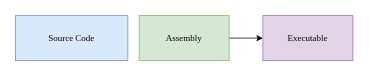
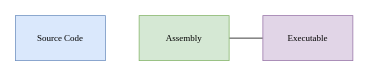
node "Source Code": size 113x45 -> 90x45
edge "Assembly" -> "Executable": arrowhead classic -> none
